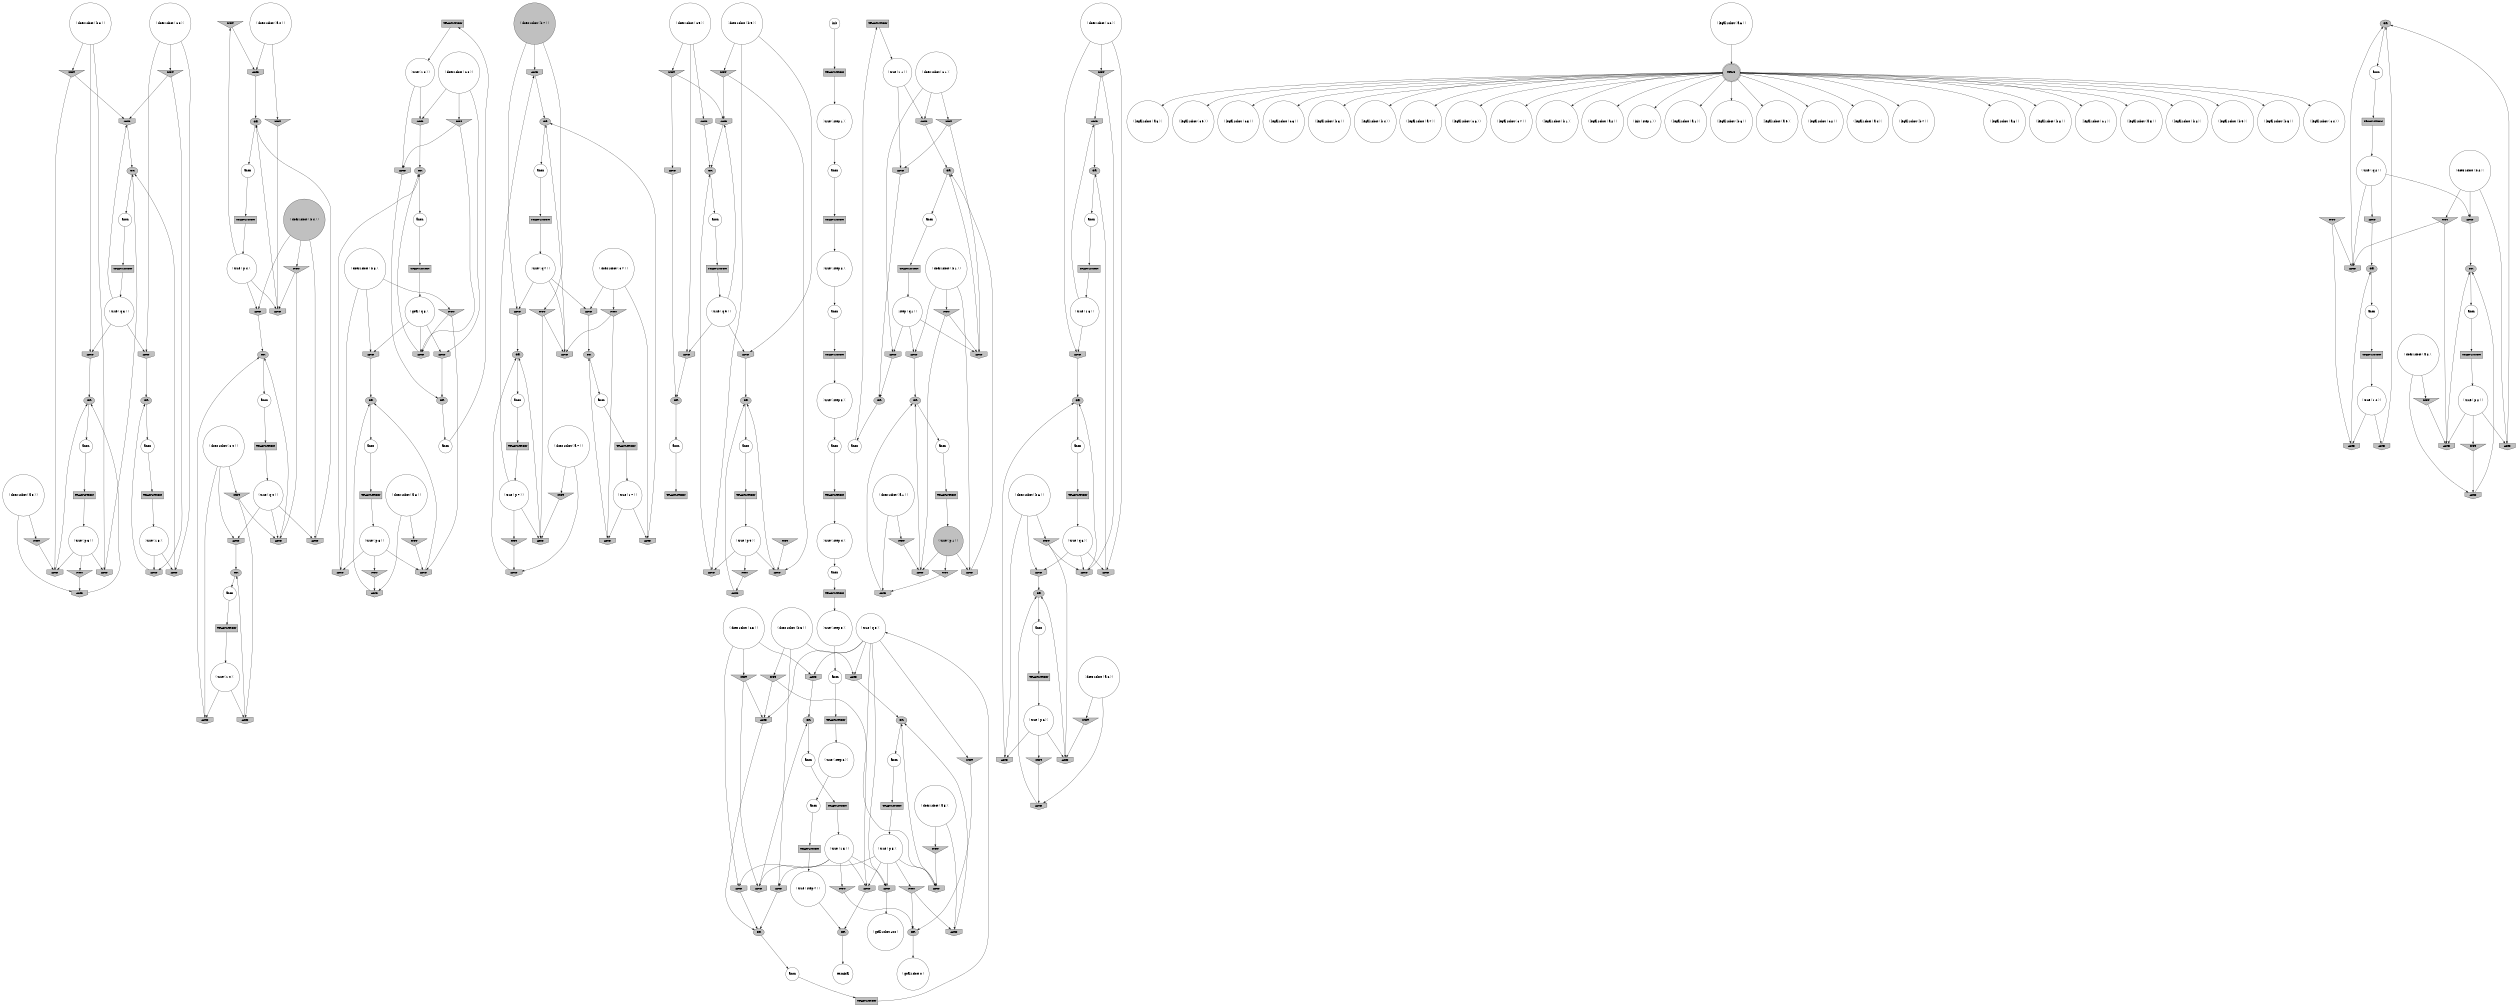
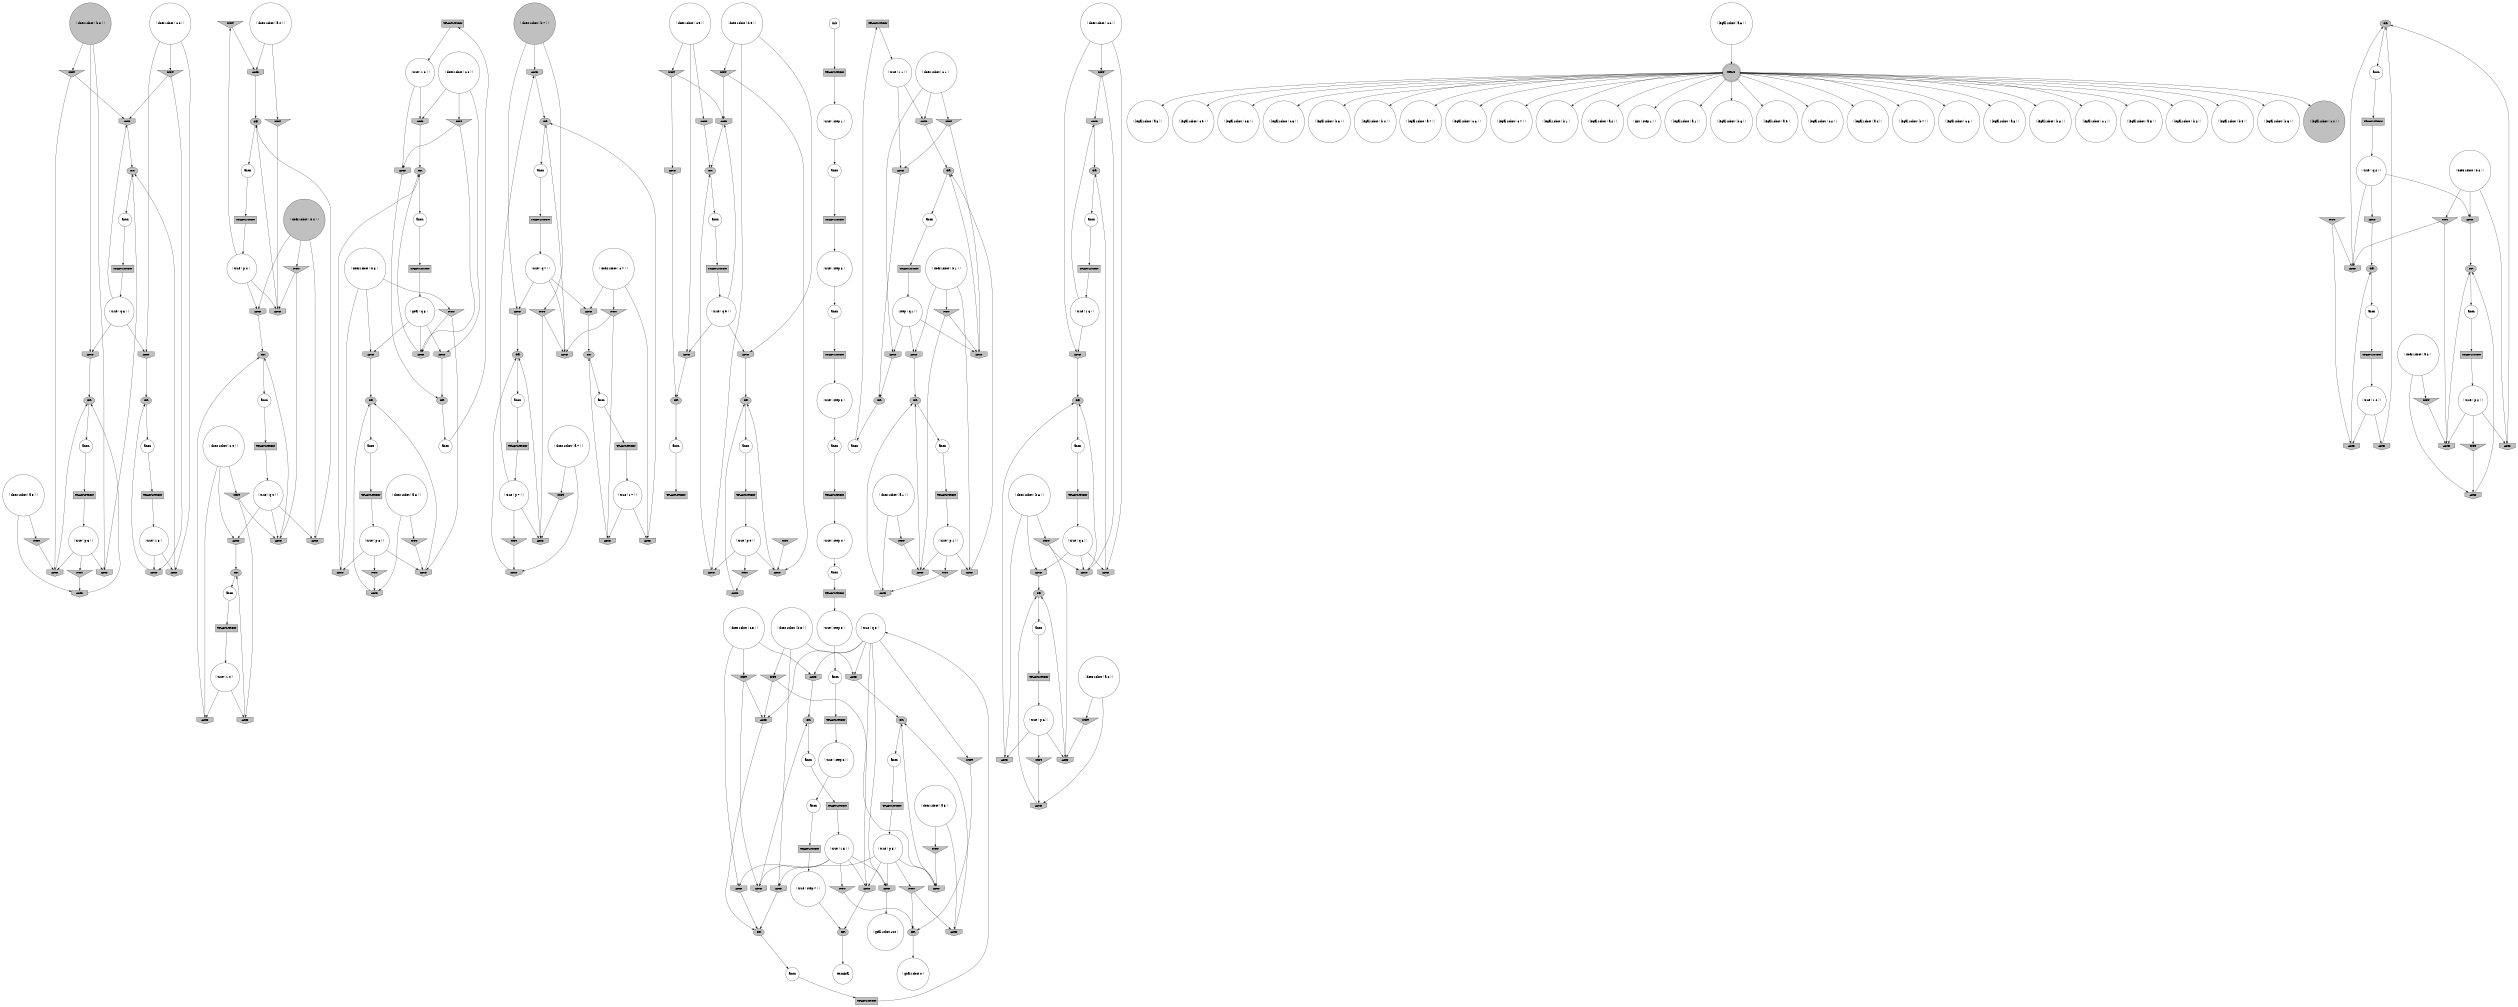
node "( does robot ( b 3 ) )": fillcolor white -> grey
node "( legal robot ( c 8 ) )": added
node "( legal robot ( c 4 ) )": fillcolor white -> grey
node "( true ( p 1 ) )": fillcolor grey -> white
